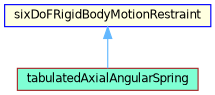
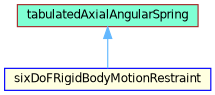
edge "tabulatedAxialAngularSpring" -> "sixDoFRigidBodyMotionRestraint": reversed
